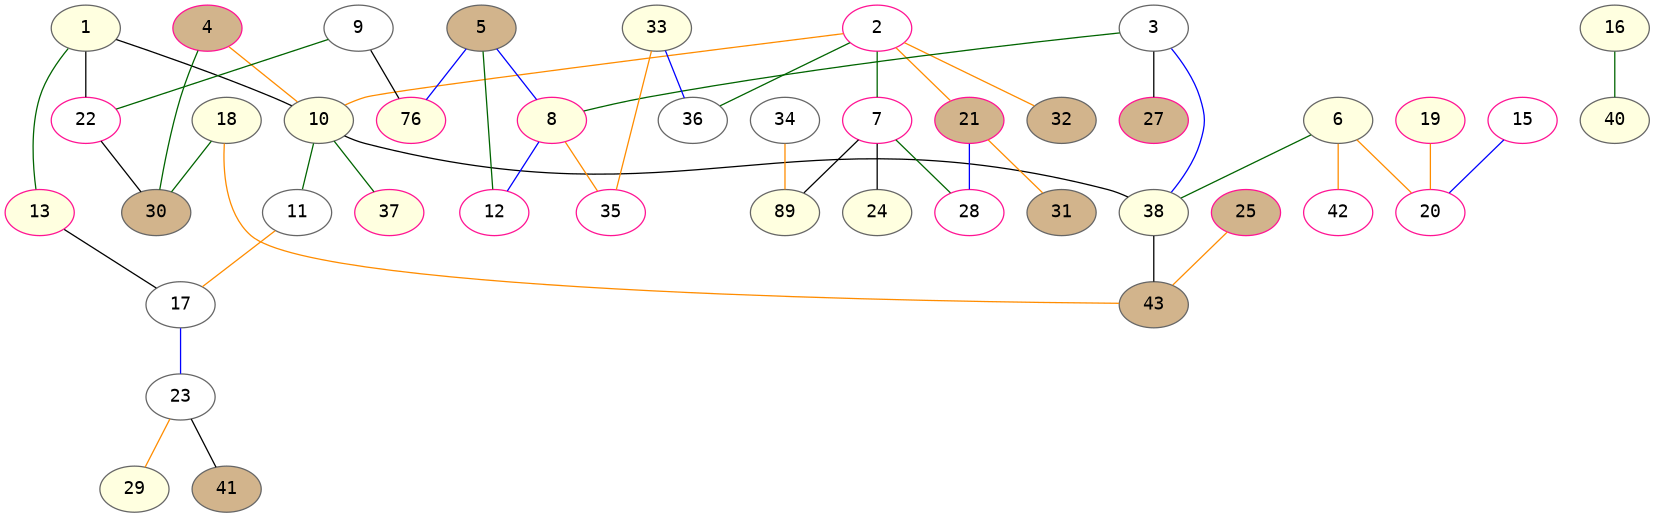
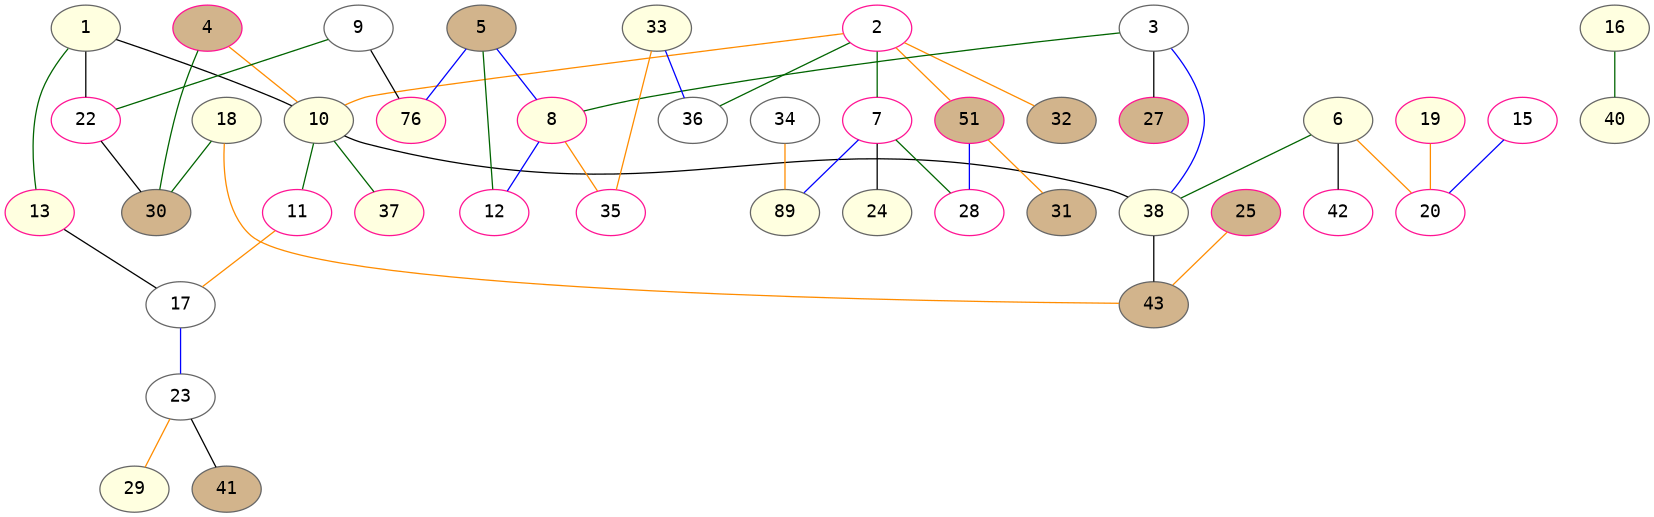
node "21": label "21" -> "51"
edge "6" -- "42": color darkorange -> black
edge "7" -- "89": color black -> blue
node "11": color gray40 -> deeppink
